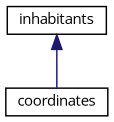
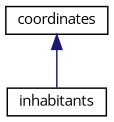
edge "coordinates" -> "inhabitants": reversed
